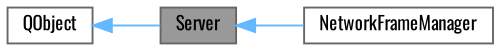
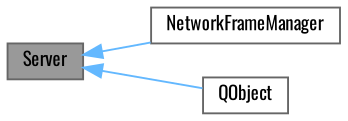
edge "Server" -> "QObject": reversed
